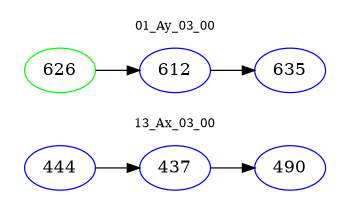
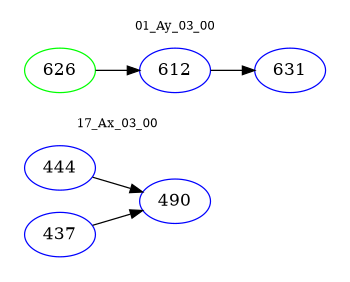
node "635": label "635" -> "631"
cluster "13_Ax_03_00": label "13_Ax_03_00" -> "17_Ax_03_00"
edge "444" -> "437": now "444" -> "490"
